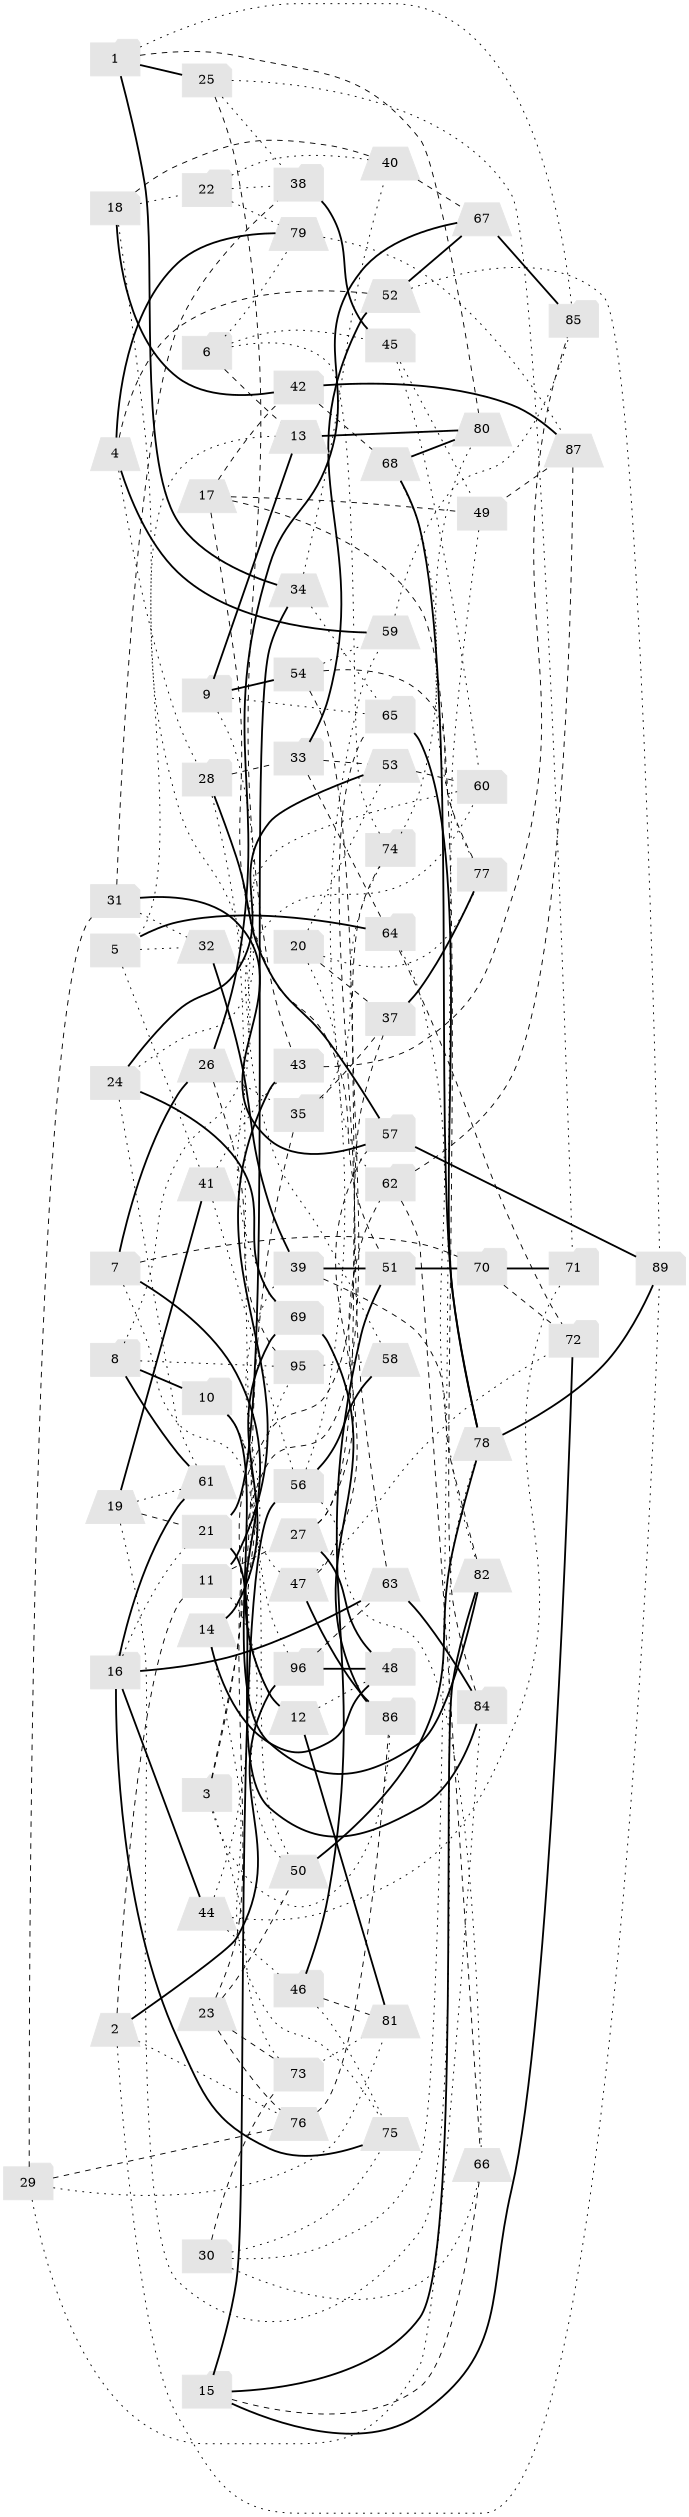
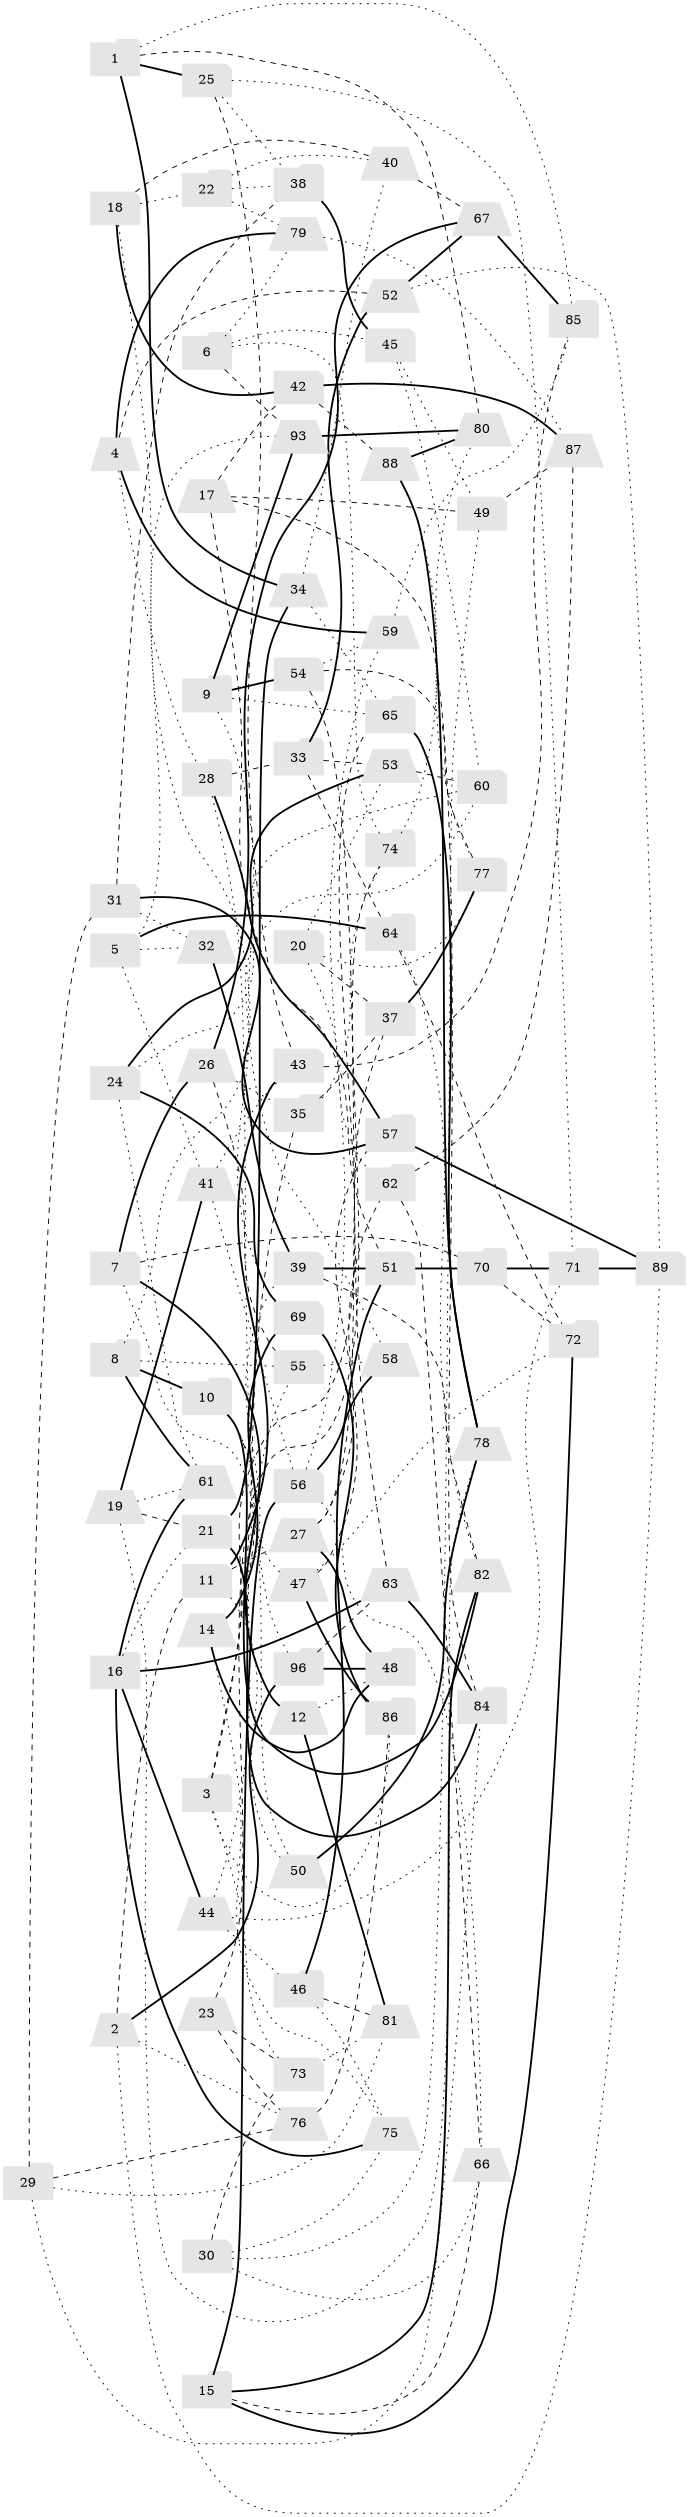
node "13": label "13" -> "93"
node "68": label "68" -> "88"
node "95": label "95" -> "55"
edge "89" -- "78": now "89" -- "71"
edge "50" -- "23": removed
